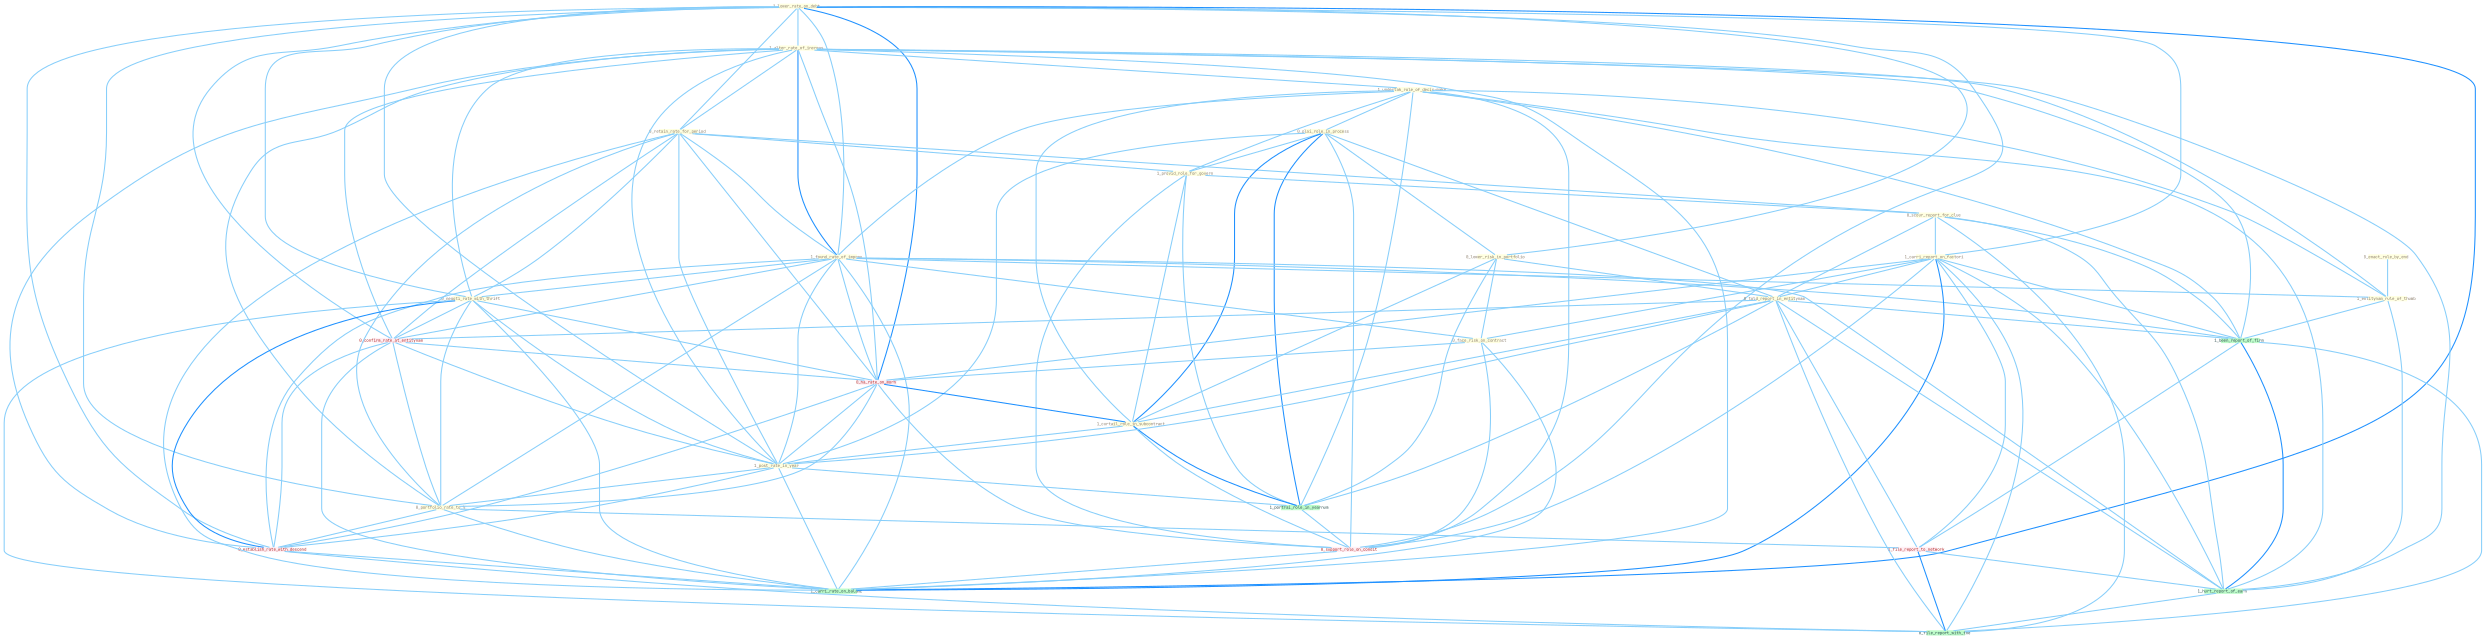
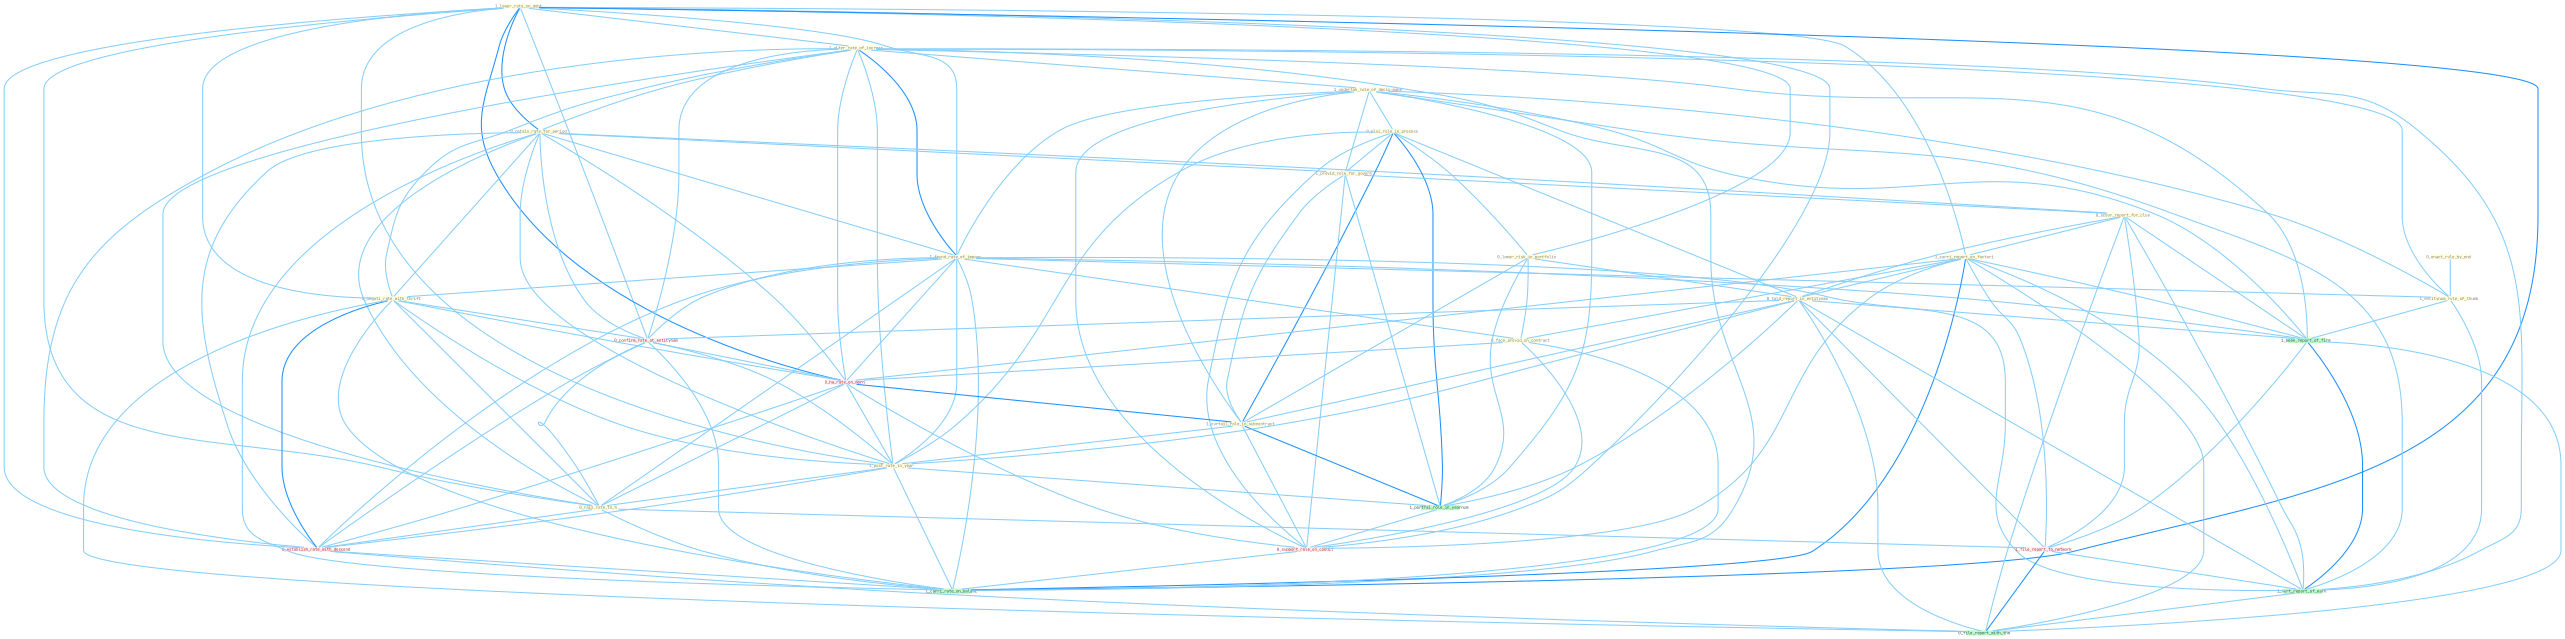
edge "1_lower_rate_on_debt" -- "0_retain_rate_for_period": color #87cefa -> #1e90ff
edge "0_retain_rate_for_period" -- "0_establish_rate_with_descend": added
node "0_face_risk_on_contract": label "0_face_risk_on_contract" -> "0_face_provid_on_contract"
edge "0_scour_report_for_clue" -- "1_file_report_to_network": added
node "0_portfolio_rate_to_%": label "0_portfolio_rate_to_%" -> "0_rais_rate_to_%"
